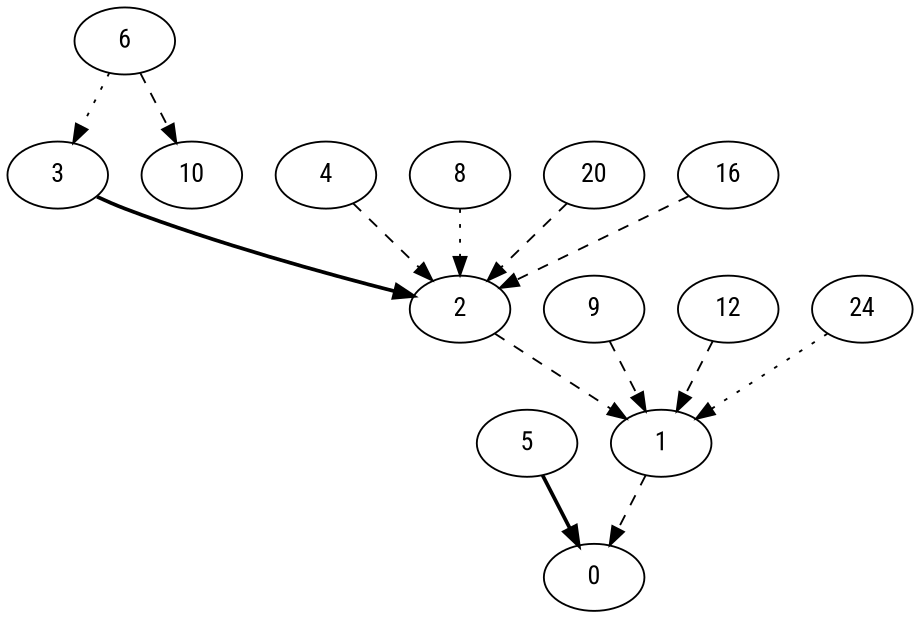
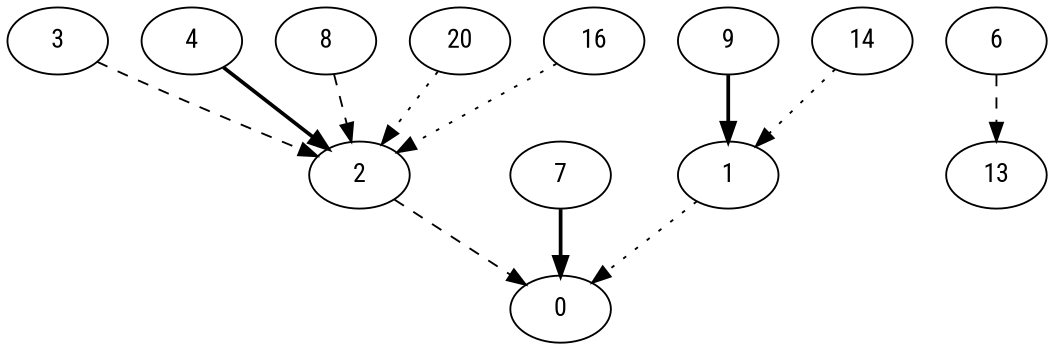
edge "6" -> "3": removed
node "10": label "10" -> "13"
edge "8" -> "2": style dotted -> dashed
edge "4" -> "2": style dashed -> bold
edge "20" -> "2": style dashed -> dotted
edge "16" -> "2": style dashed -> dotted
edge "3" -> "2": style bold -> dashed
node "12": removed
node "24": label "24" -> "14"
edge "9" -> "1": style dashed -> bold
edge "2" -> "1": now "2" -> "0"
node "5": label "5" -> "7"
edge "1" -> "0": style dashed -> dotted
